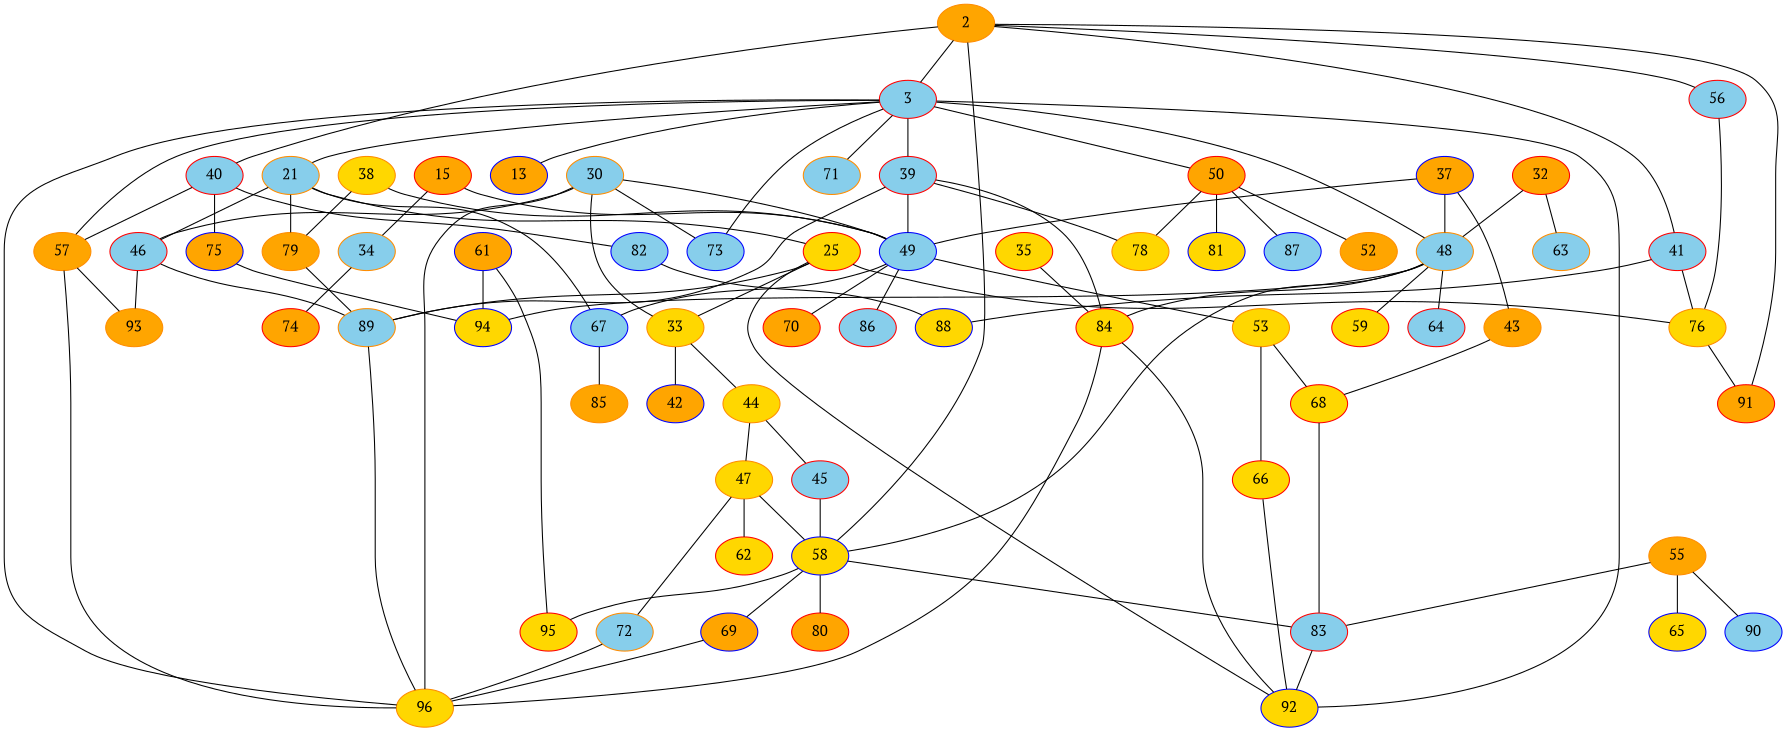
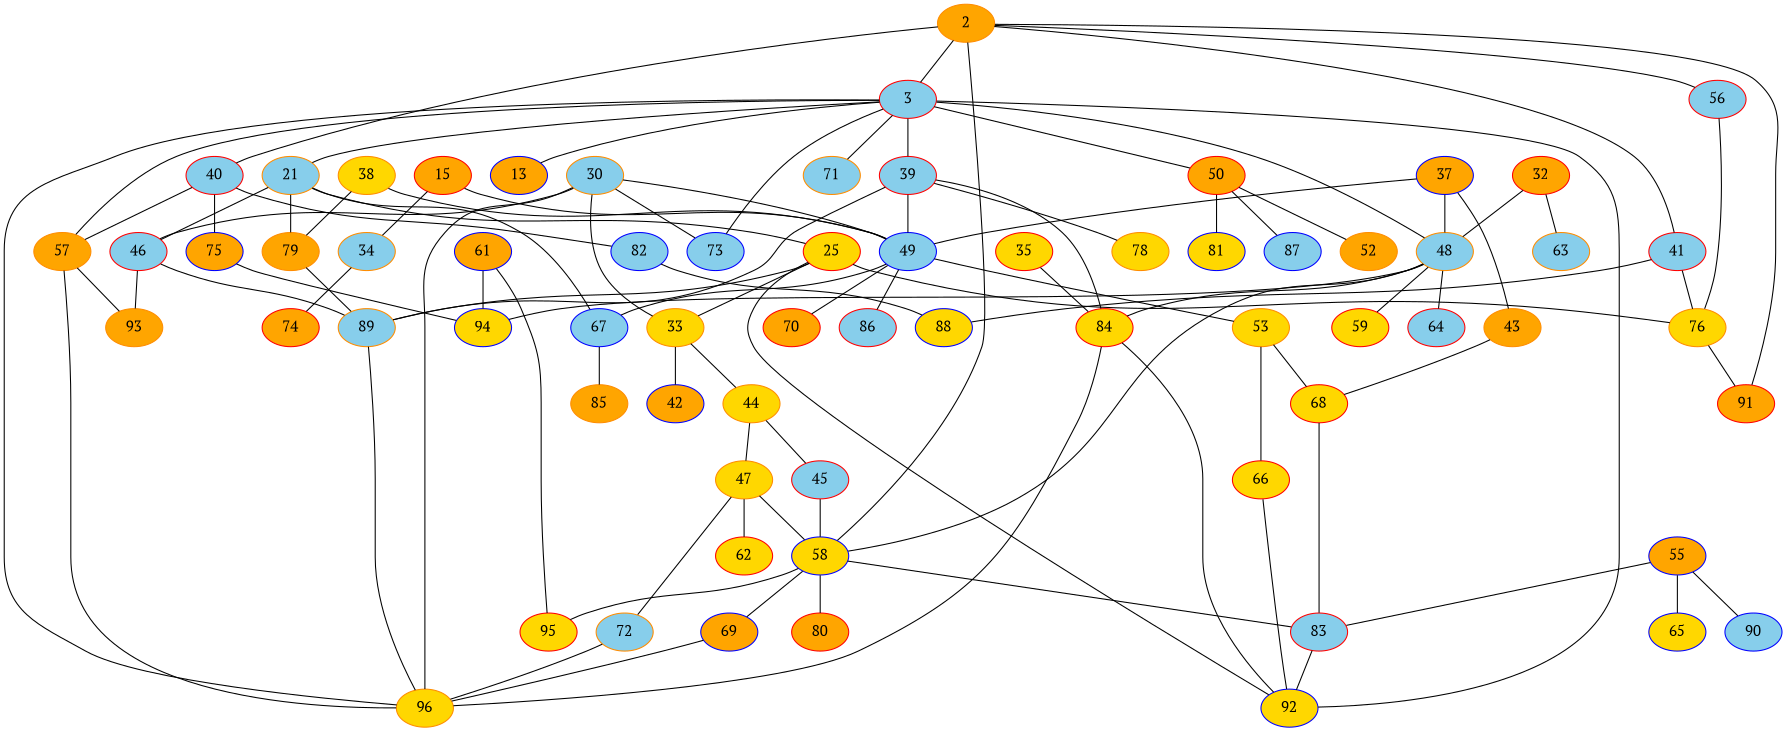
edge "50" -- "78": removed
node "55": color darkorange -> blue
